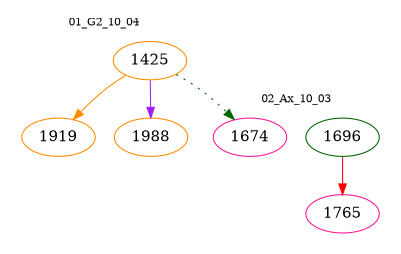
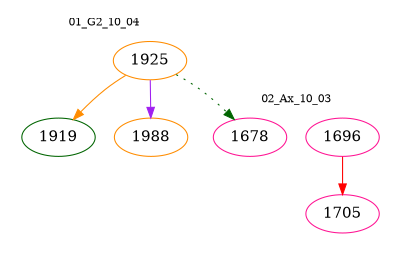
node "1425": label "1425" -> "1925"
node "1919": color darkorange -> darkgreen
node "1674": label "1674" -> "1678"
node "1696": color darkgreen -> deeppink
node "1765": label "1765" -> "1705"
